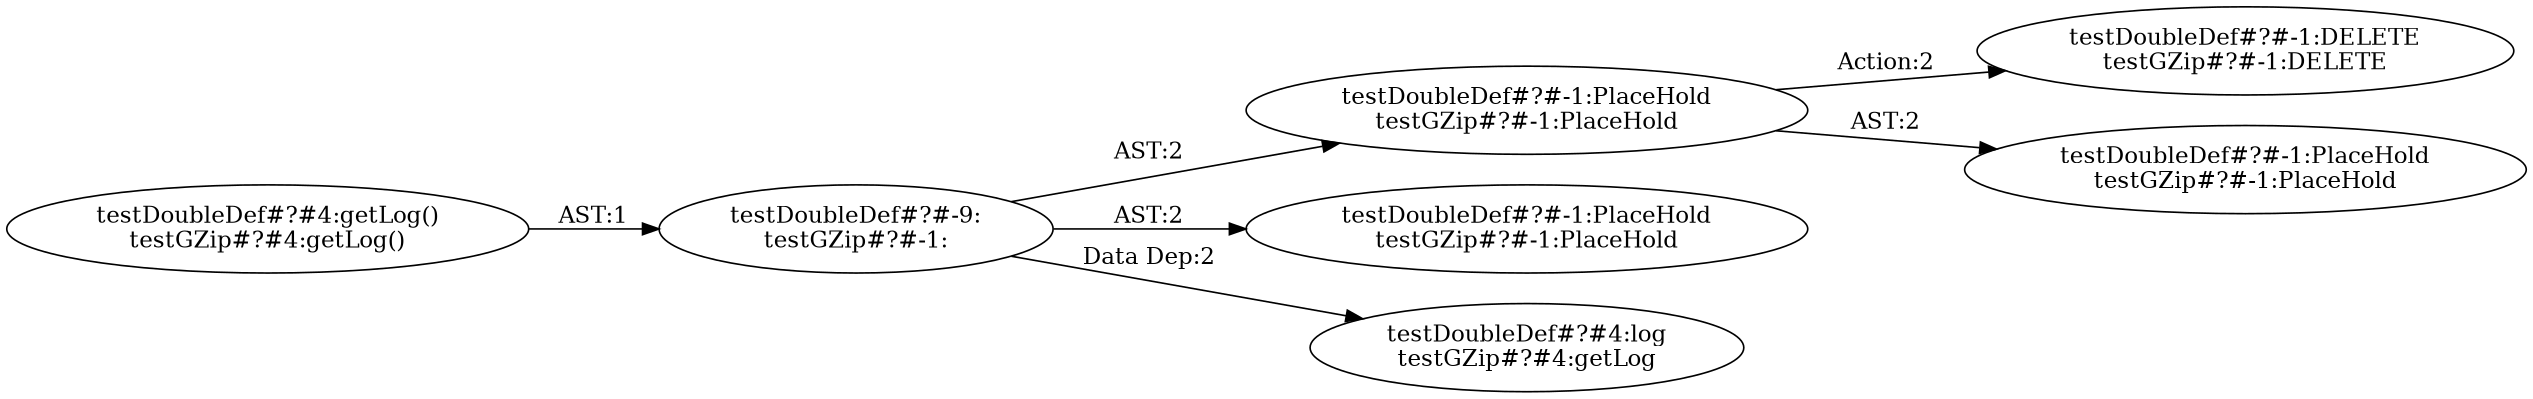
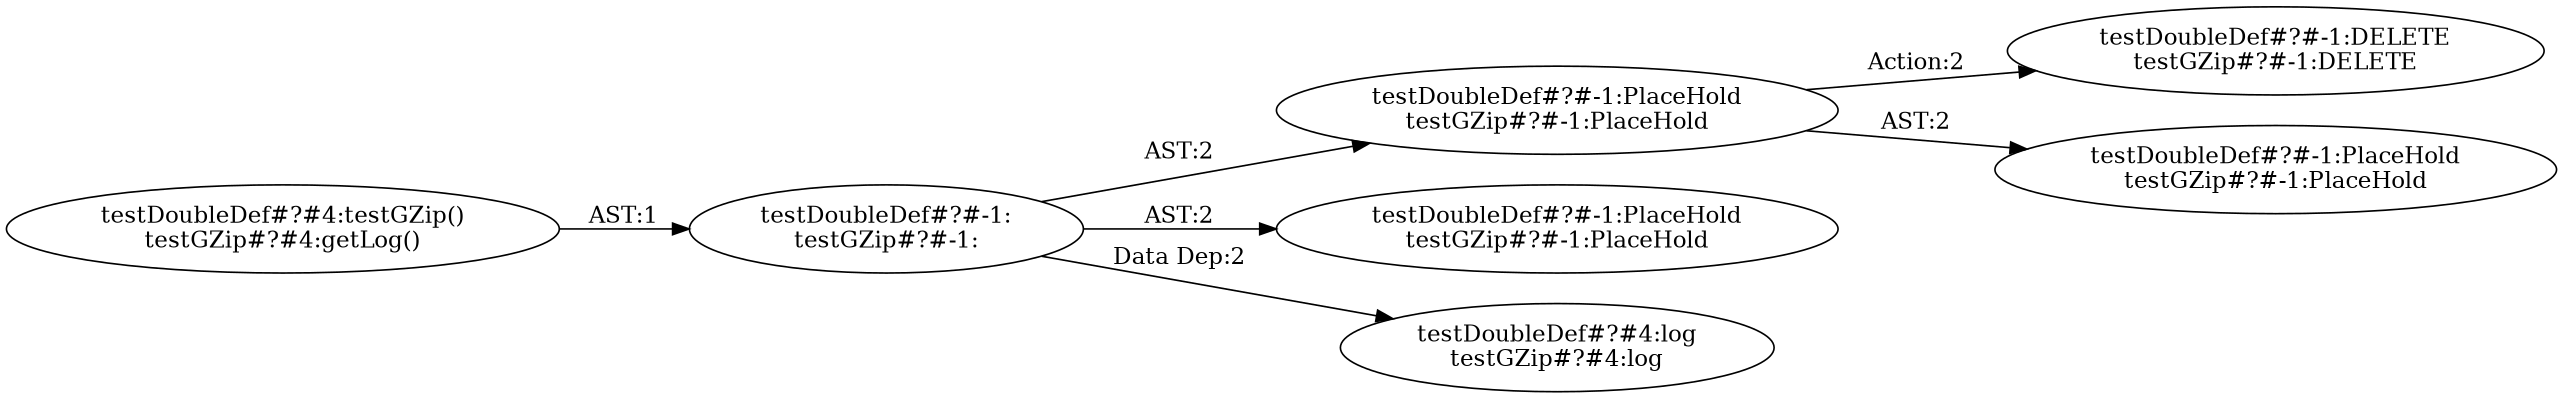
node "testDoubleDef#?#4:getLog() testGZip#?#4:getLog()": label "testDoubleDef#?#4:getLog() testGZip#?#4:getLog()" -> "testDoubleDef#?#4:testGZip() testGZip#?#4:getLog()"
node "testDoubleDef#?#-9: testGZip#?#-1:": label "testDoubleDef#?#-9: testGZip#?#-1:" -> "testDoubleDef#?#-1: testGZip#?#-1:"
node "testDoubleDef#?#4:log testGZip#?#4:getLog": label "testDoubleDef#?#4:log testGZip#?#4:getLog" -> "testDoubleDef#?#4:log testGZip#?#4:log"
